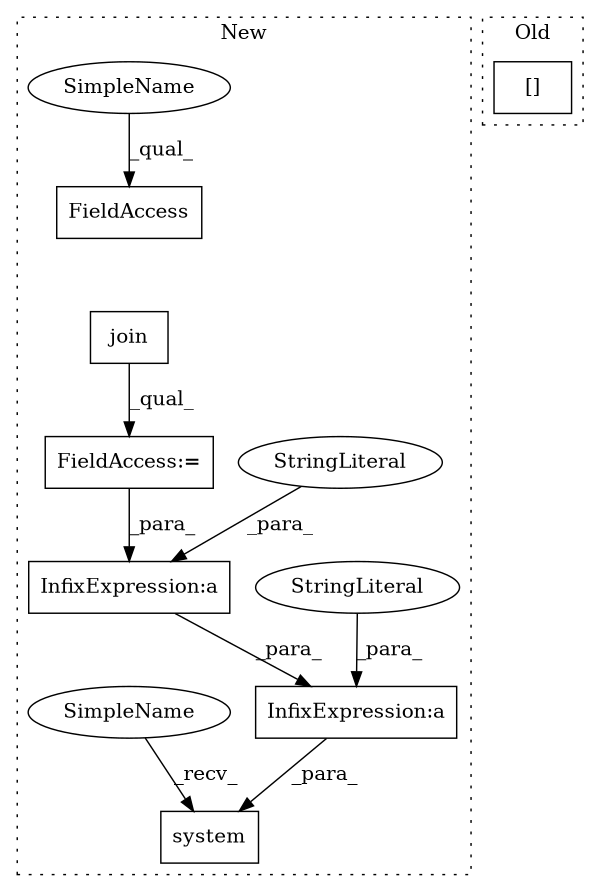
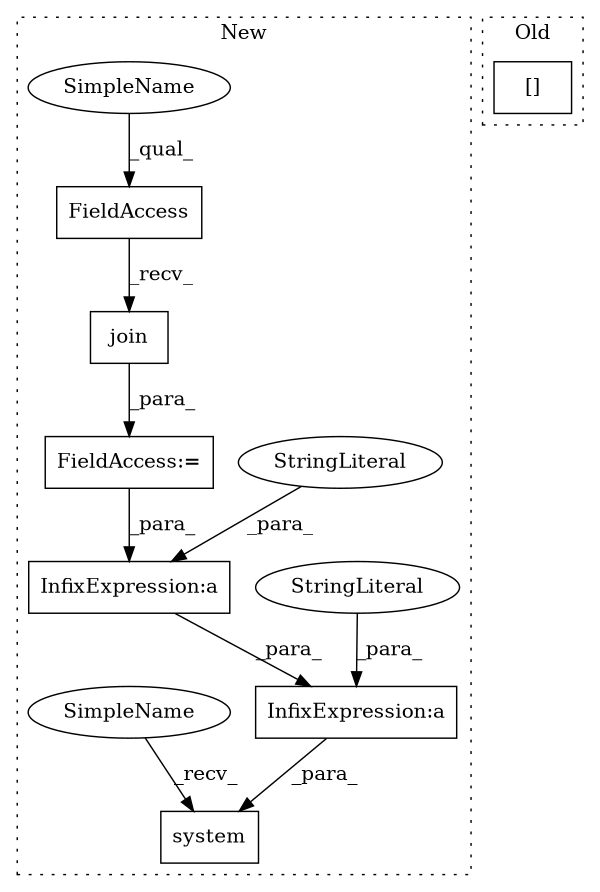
edge "FieldAccess" -> "join": added, label "_recv_"
edge "join" -> "FieldAccess:=": label "_qual_" -> "_para_"
